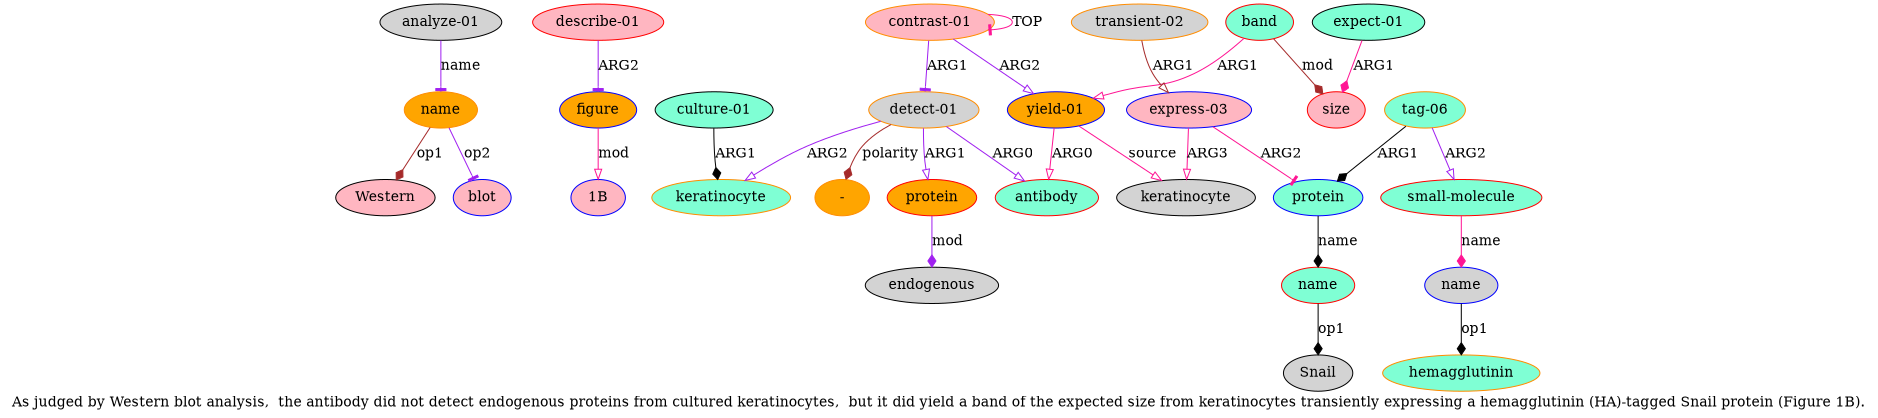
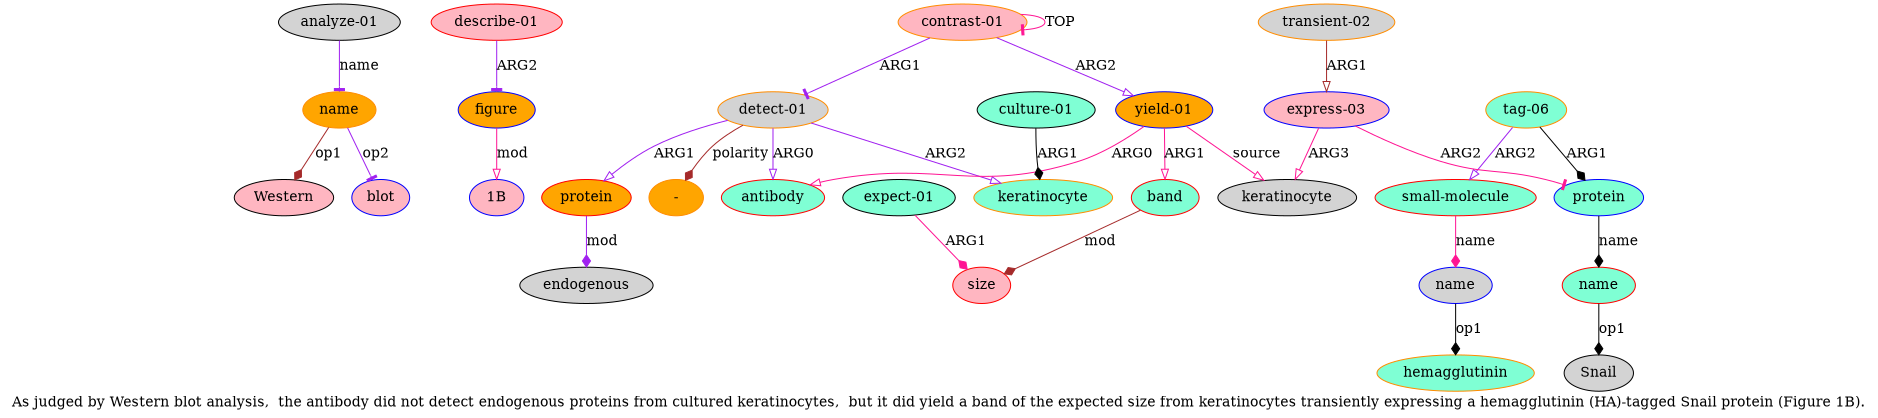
edge "band" -> "yield-01": reversed
